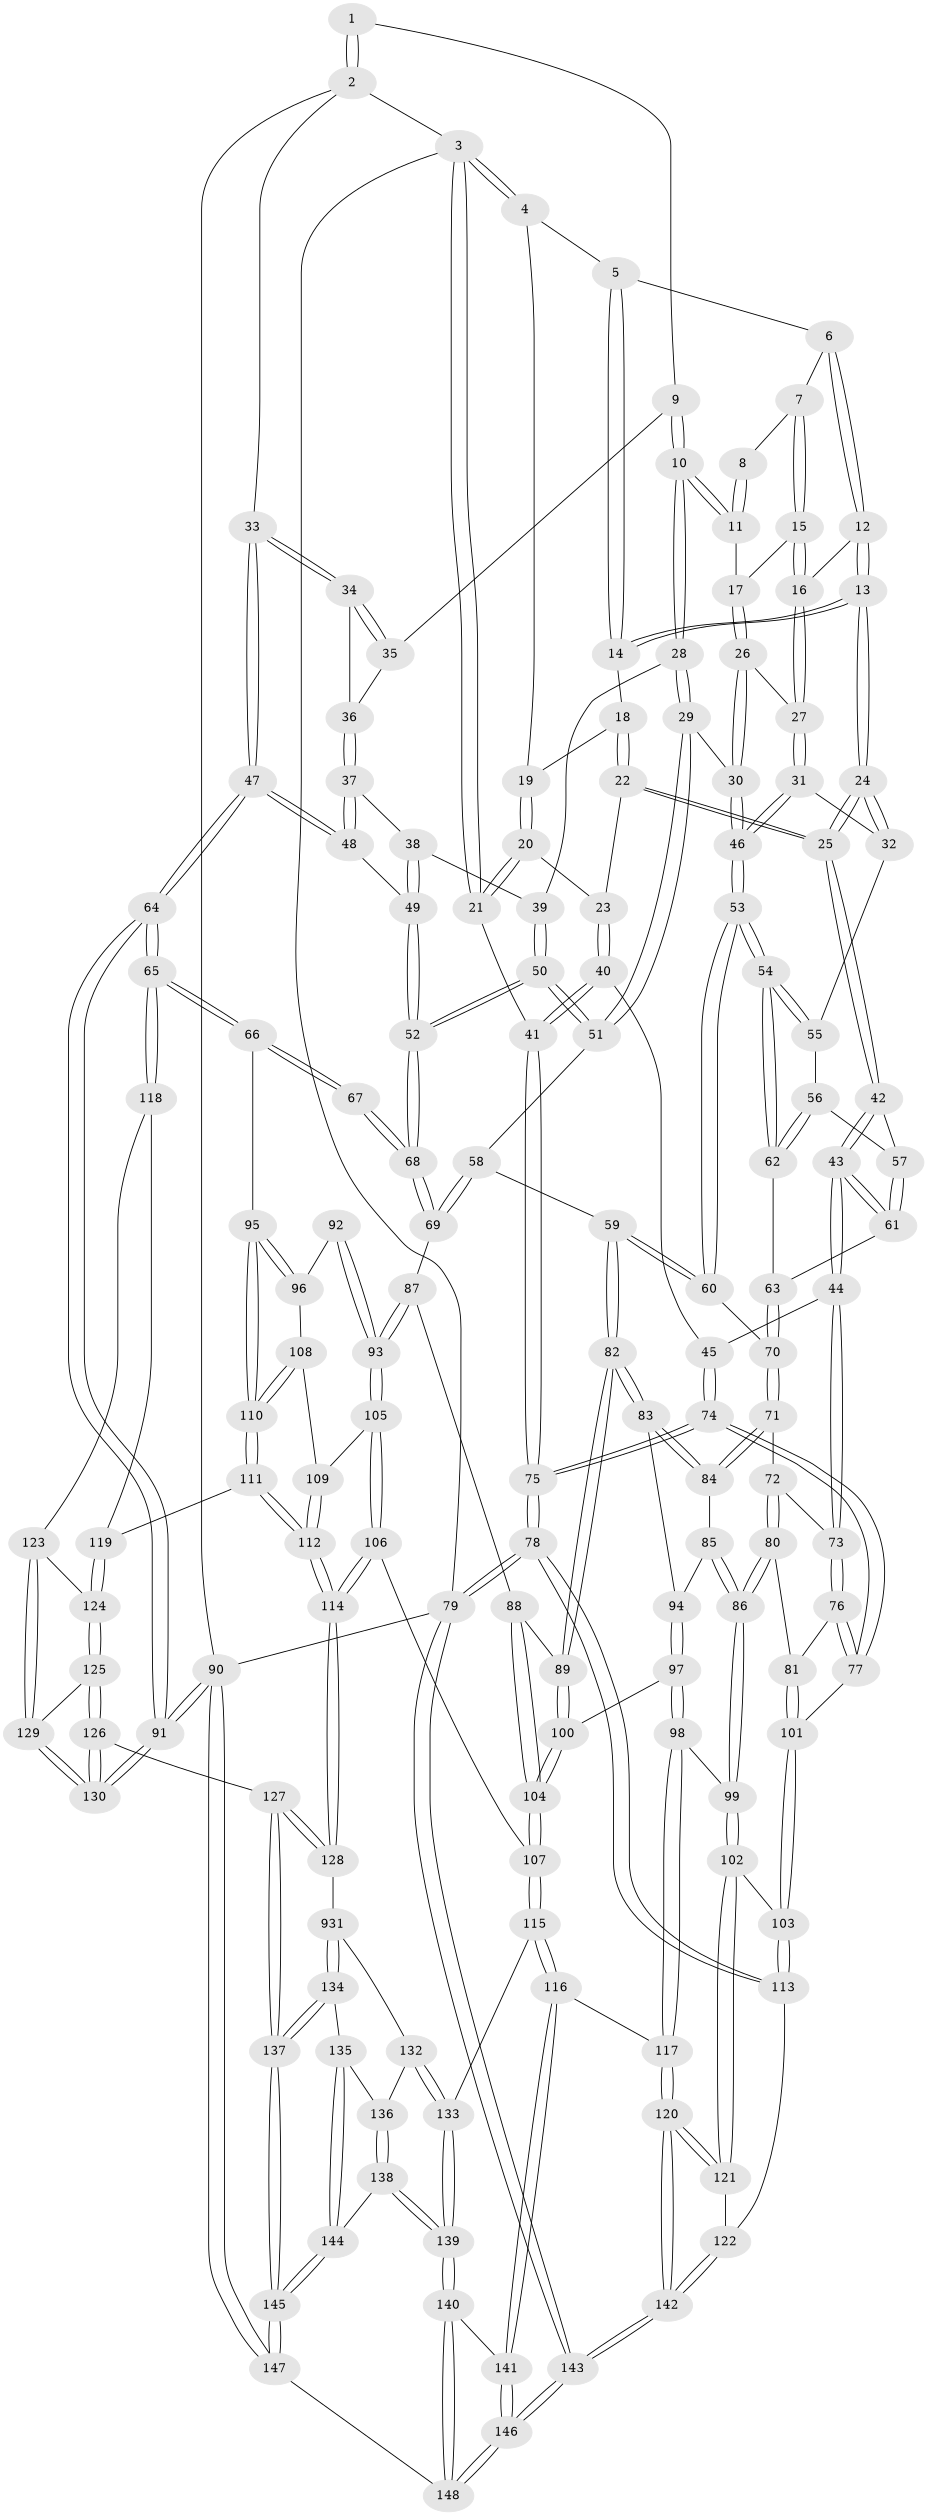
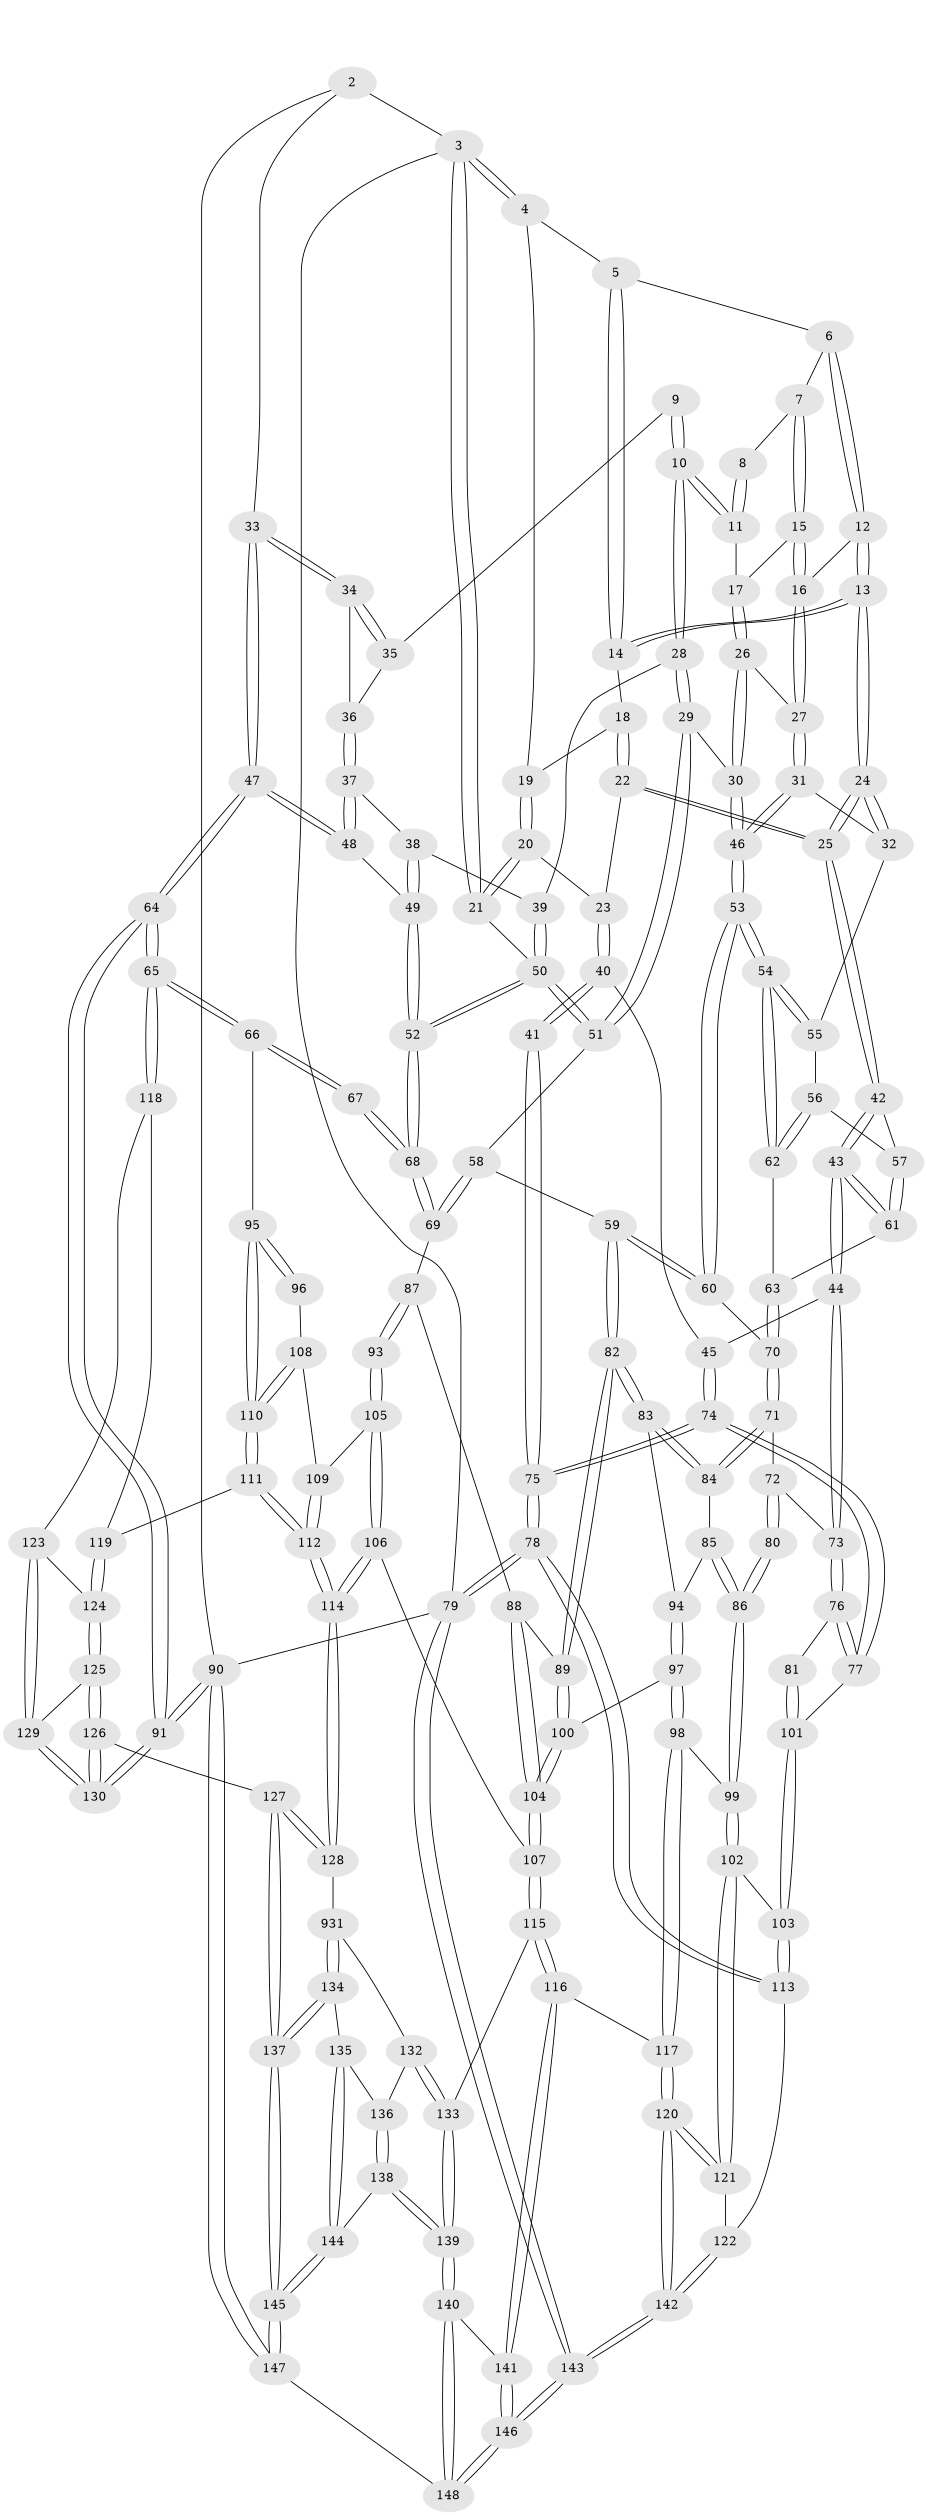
node "1": removed
edge "21" -- "41": now "21" -- "50"
node "92": removed
edge "80" -- "81": removed
